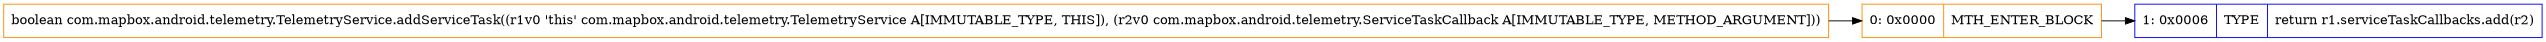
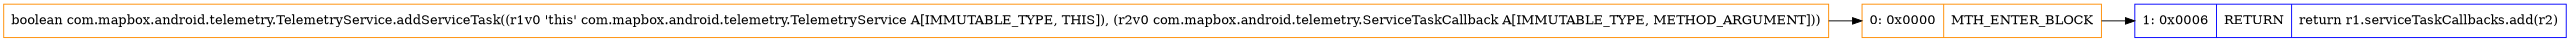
node "1: 0x0006": text "TYPE" -> "RETURN"
